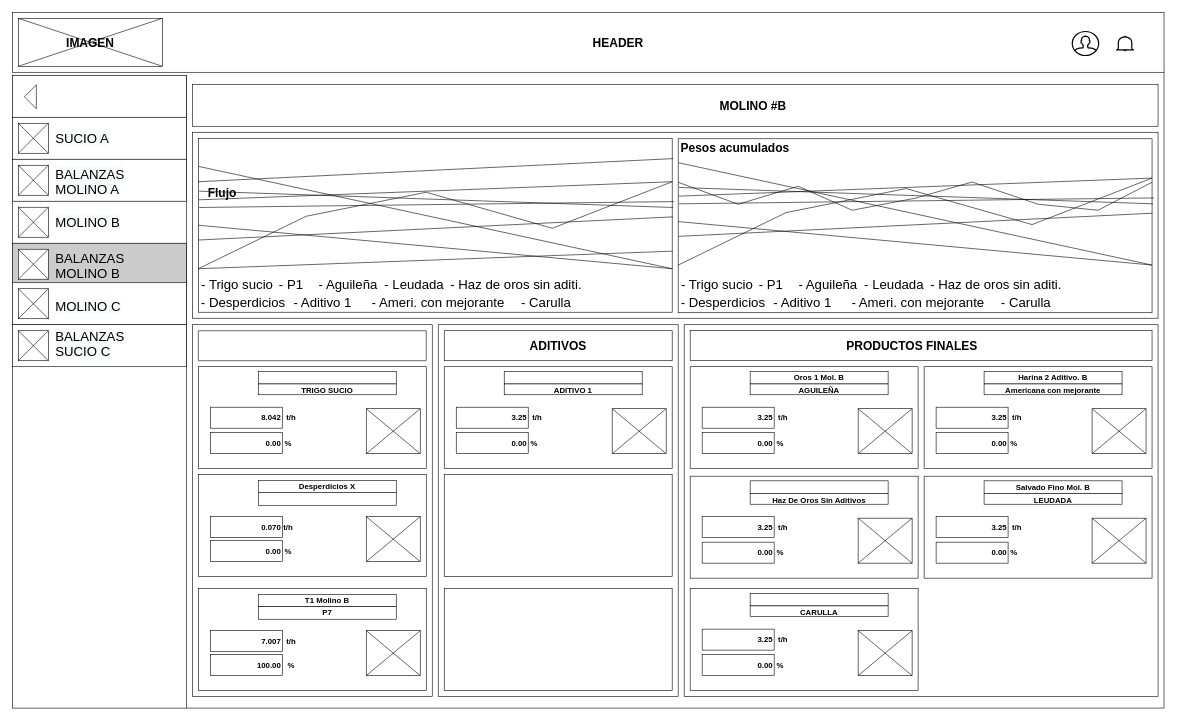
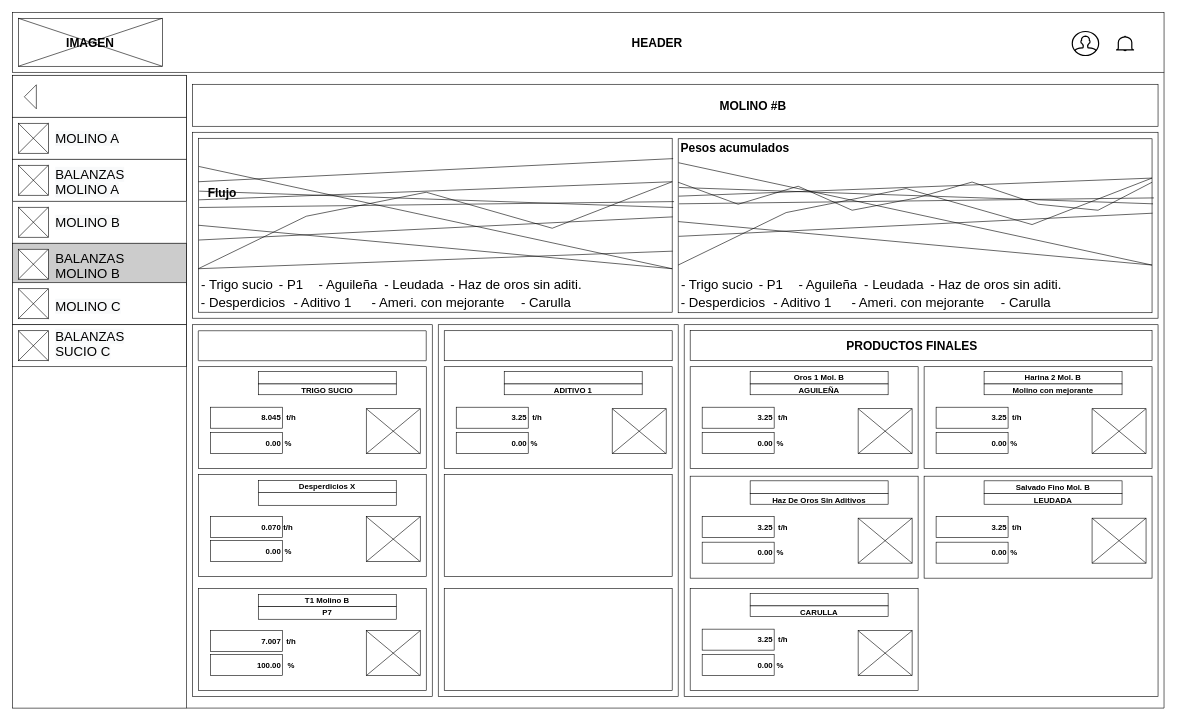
node "HEADER": moved (618, 42) -> (657, 42)
node "SUCIO A": label "SUCIO A" -> "MOLINO A"
node "ADITIVOS": removed
node "Harina 2 Aditivo. B": label "Harina 2 Aditivo. B" -> "Harina 2 Mol. B"
node "Americana con mejorante": label "Americana con mejorante" -> "Molino con mejorante"
node "8.042": label "8.042" -> "8.045"
